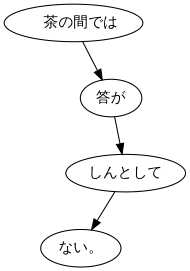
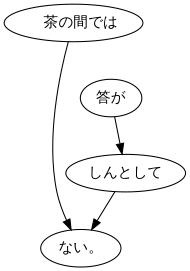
edge "茶の間では" -> "答が": now "茶の間では" -> "ない。"
